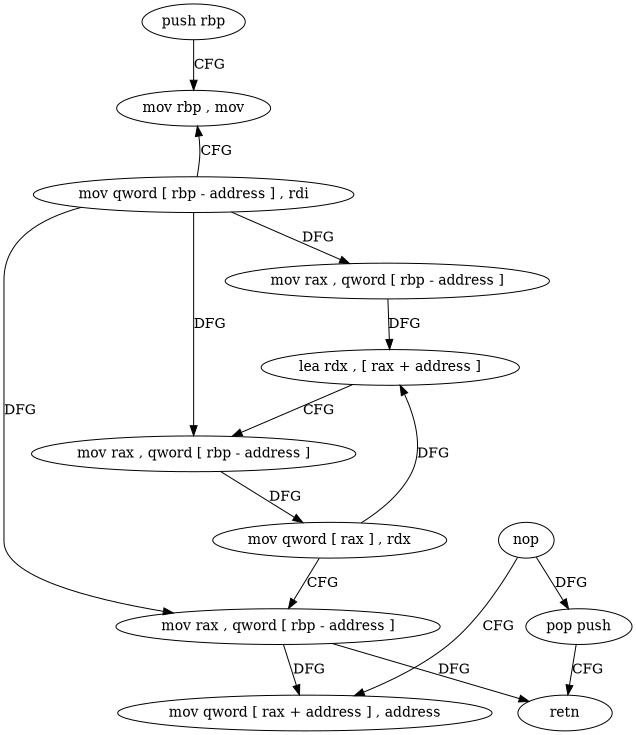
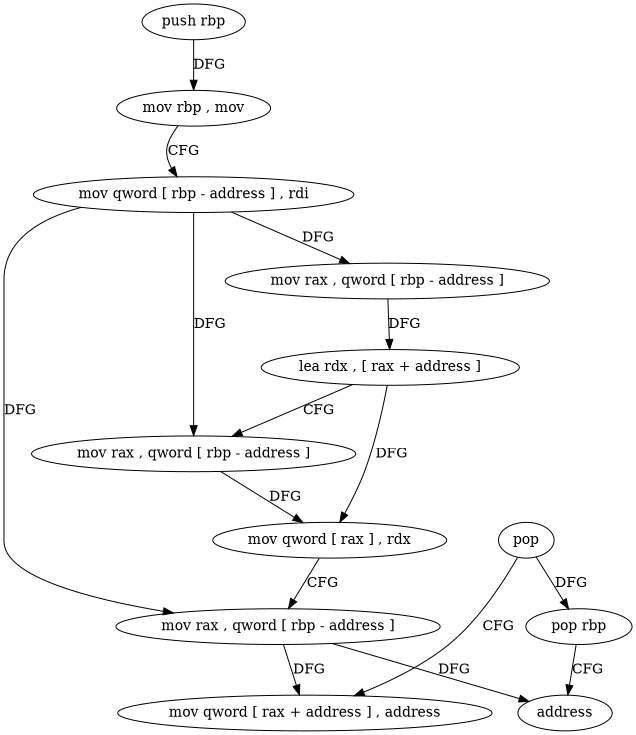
edge "push rbp" -> "mov rbp , mov": label "CFG" -> "DFG"
edge "mov qword [ rbp - address ] , rdi" -> "mov rbp , mov": reversed
edge "mov qword [ rax ] , rdx" -> "lea rdx , [ rax + address ]": reversed
node "nop": label "nop" -> "pop"
node "pop push": label "pop push" -> "pop rbp"
node "retn": label "retn" -> "address"
